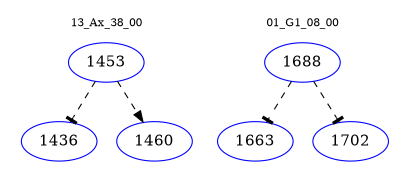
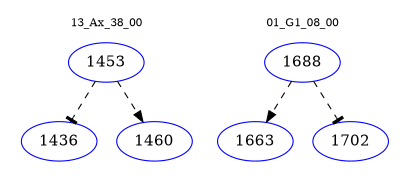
edge "1688" -> "1663": arrowhead tee -> normal
